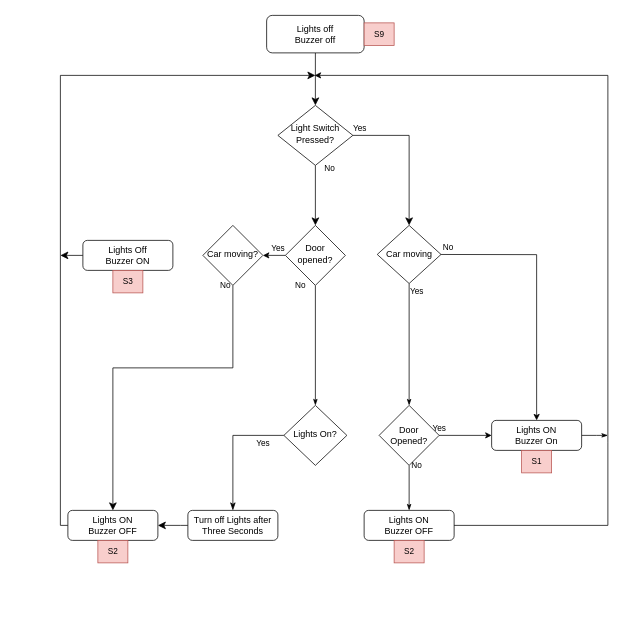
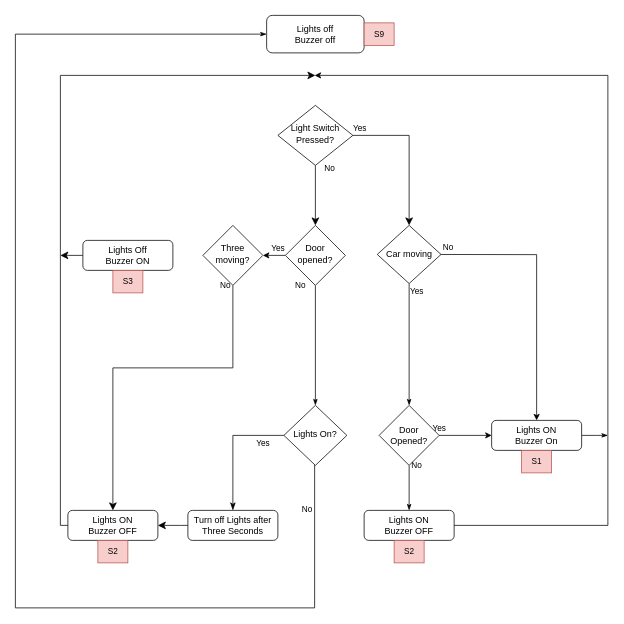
edge "Lights off Buzzer off" -> "Light Switch Pressed?": removed
node "Car moving?": label "Car moving?" -> "Three moving?"
edge "Lights On?" -> "Lights off Buzzer off": added, label "No"
